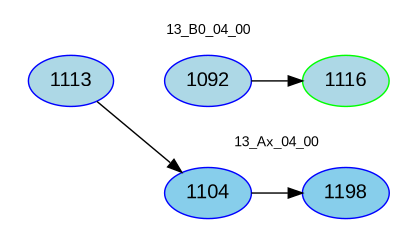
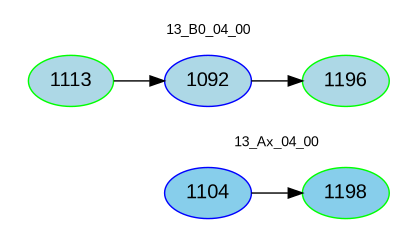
node "1113": color blue -> green
node "1116": label "1116" -> "1196"
edge "1113" -> "1104": now "1113" -> "1092"
node "1198": color blue -> green
